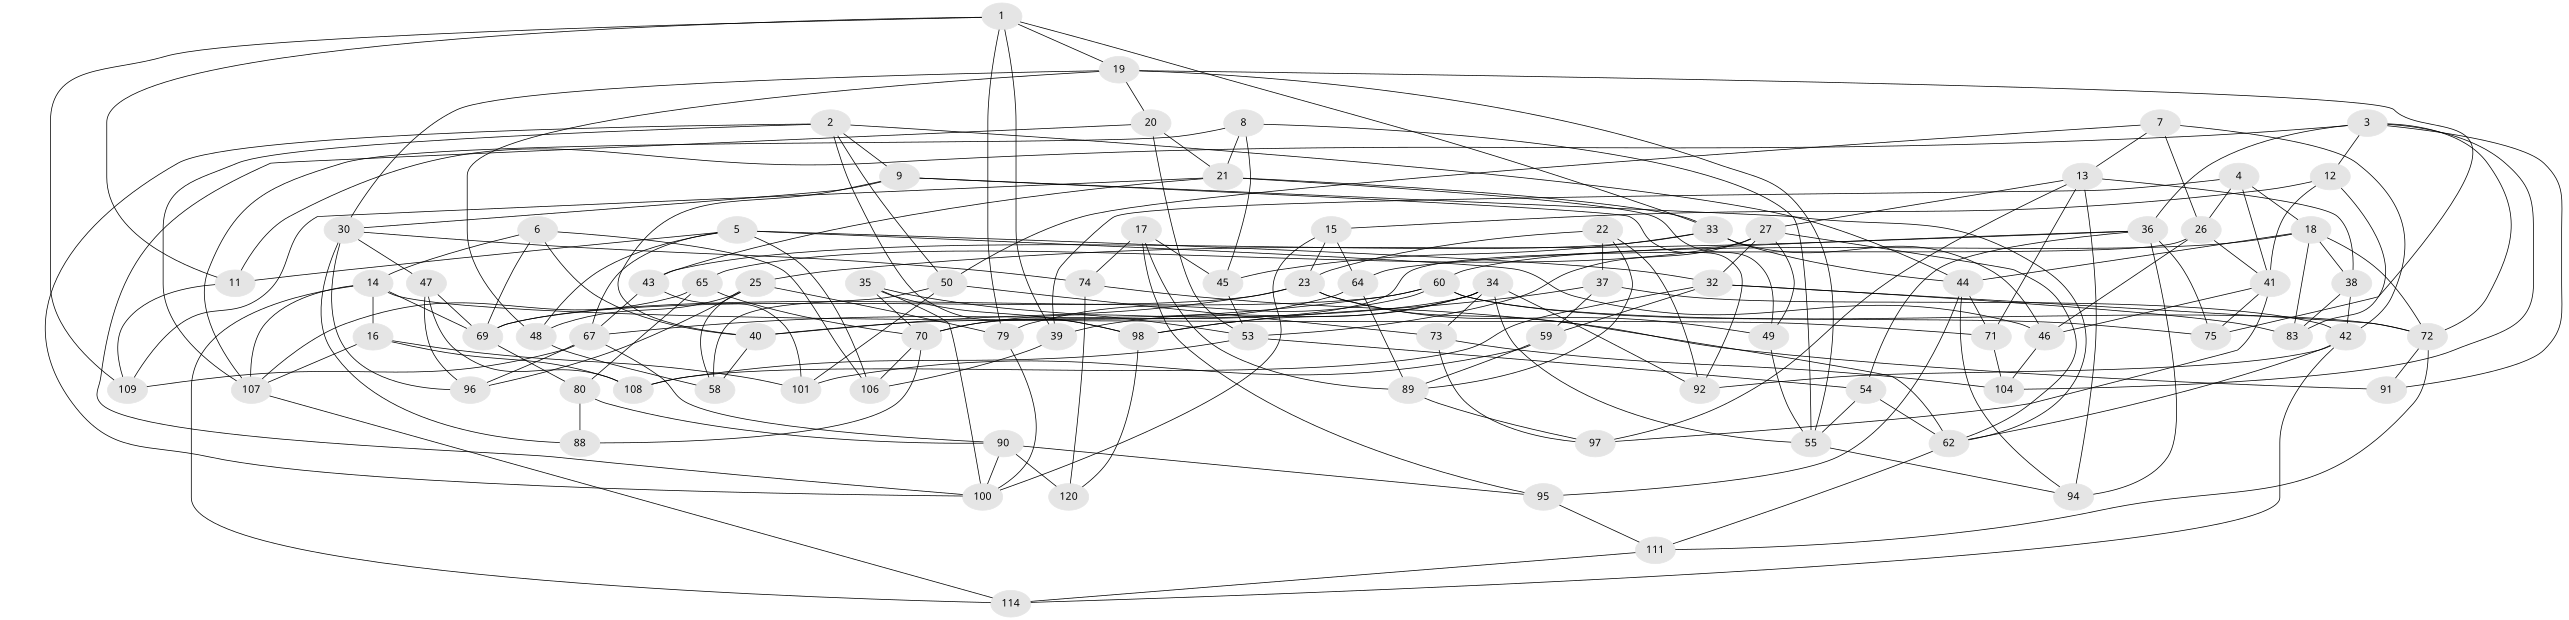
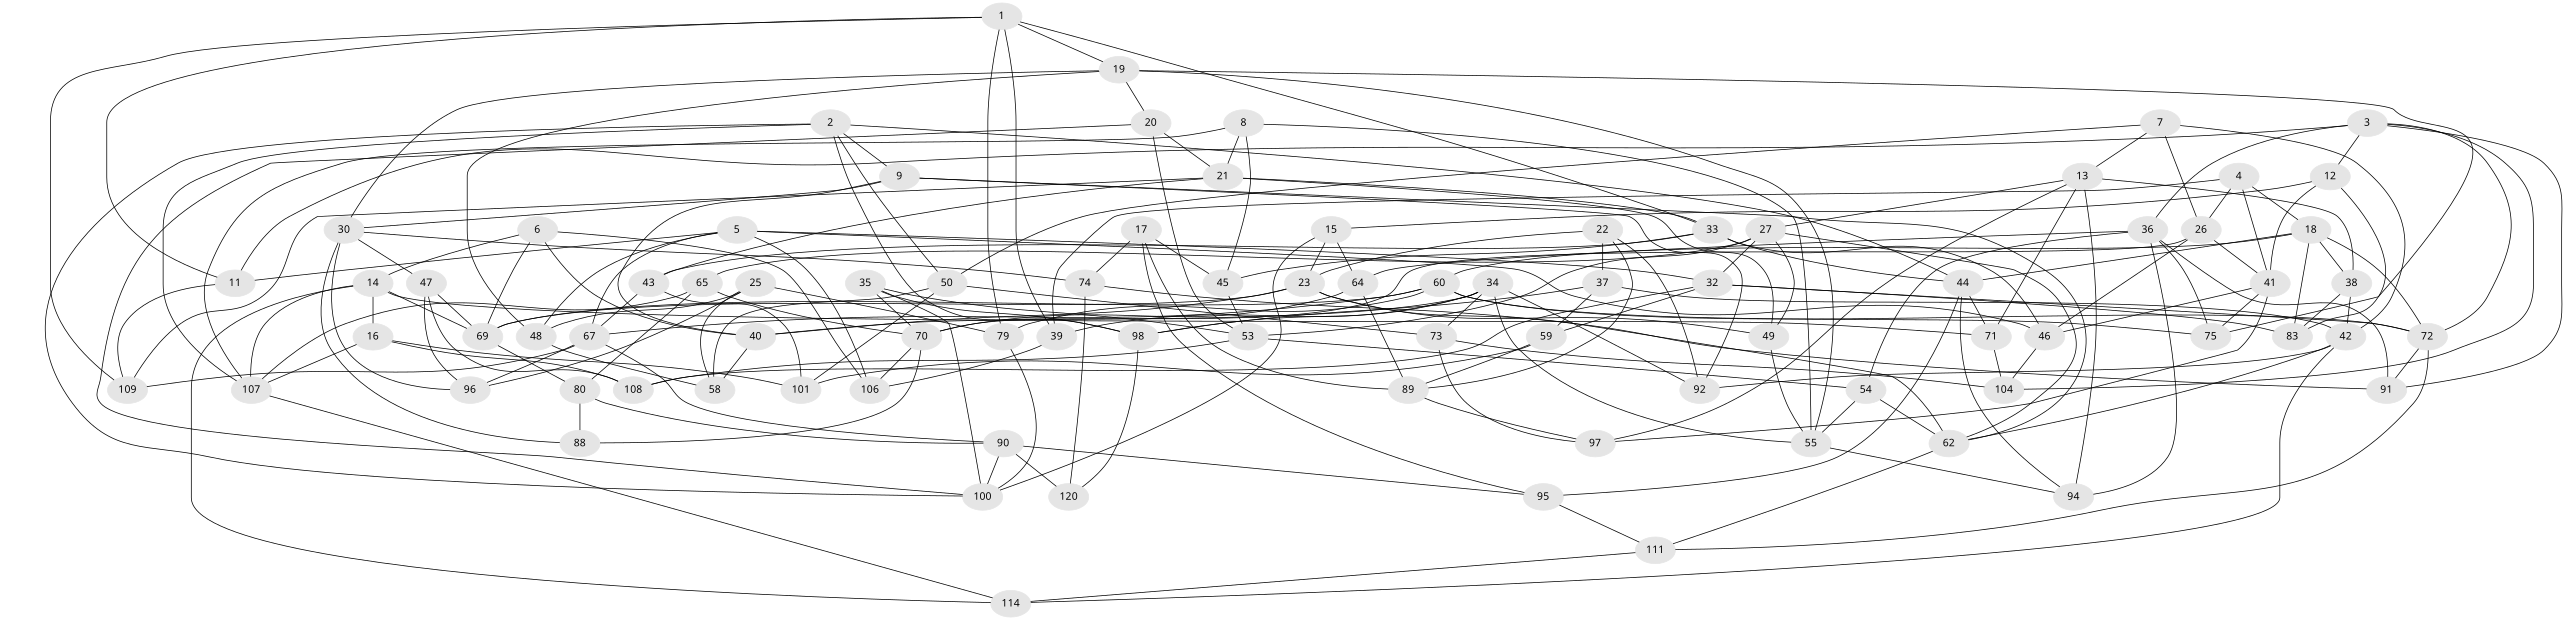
edge "36" -- "25": now "36" -- "91"
